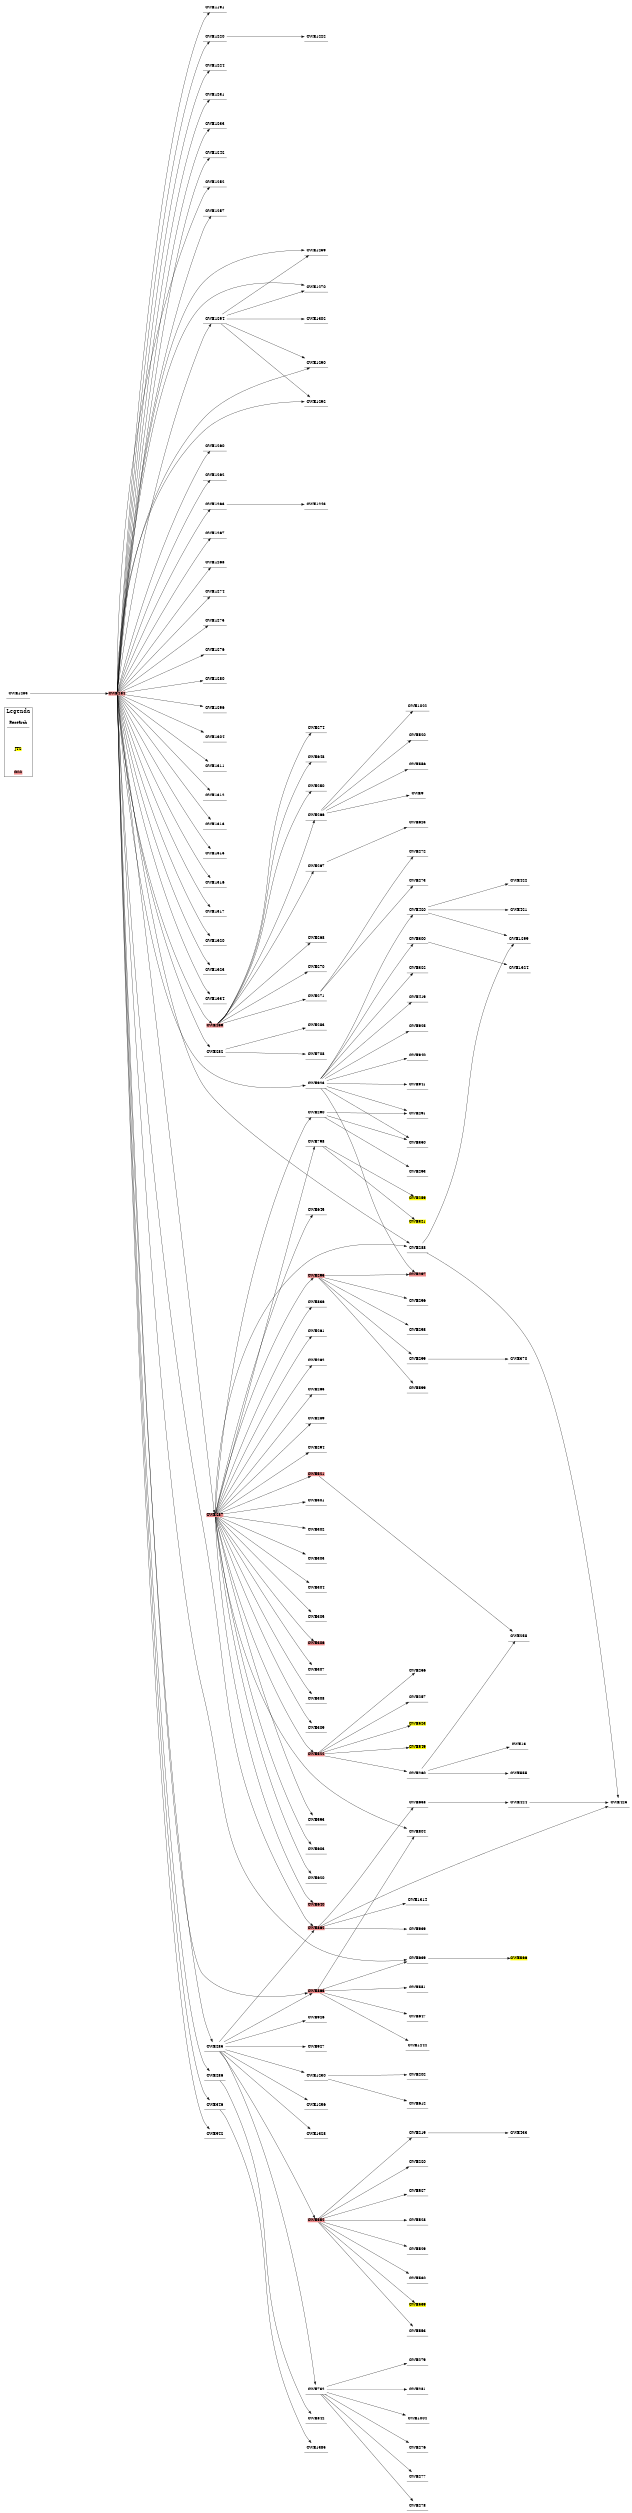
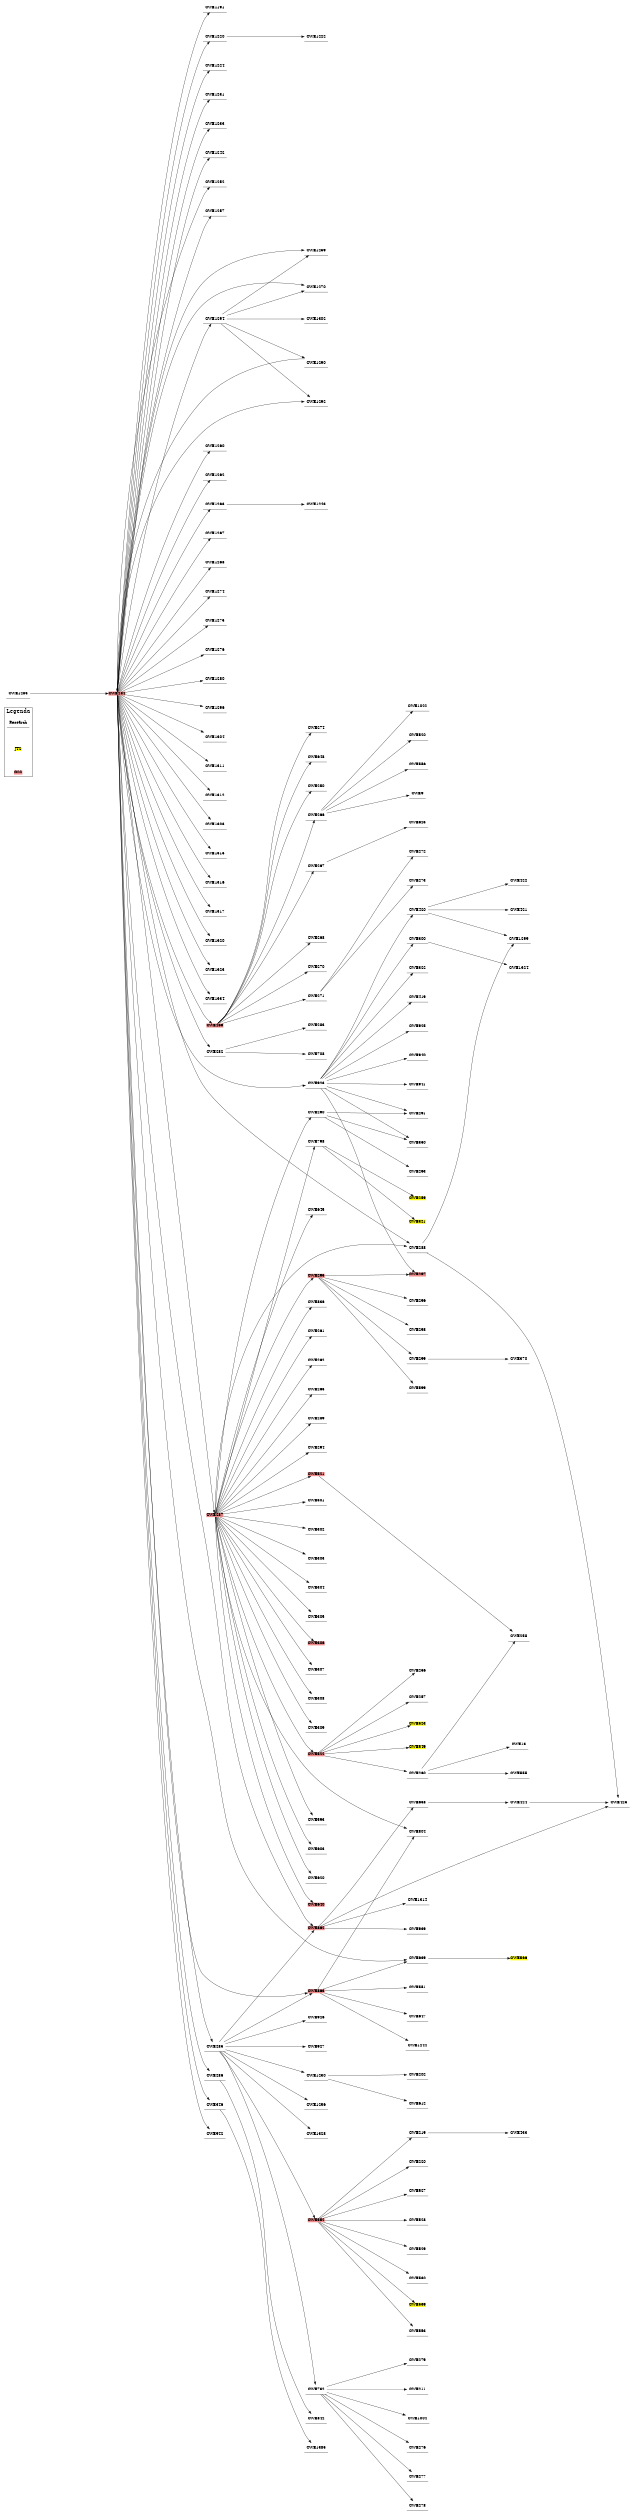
edge "CWE284" -> "CWE1290": reversed
node "CWE1313": label "CWE1313" -> "CWE1303"
node "CWE281": label "CWE281" -> "CWE211"
